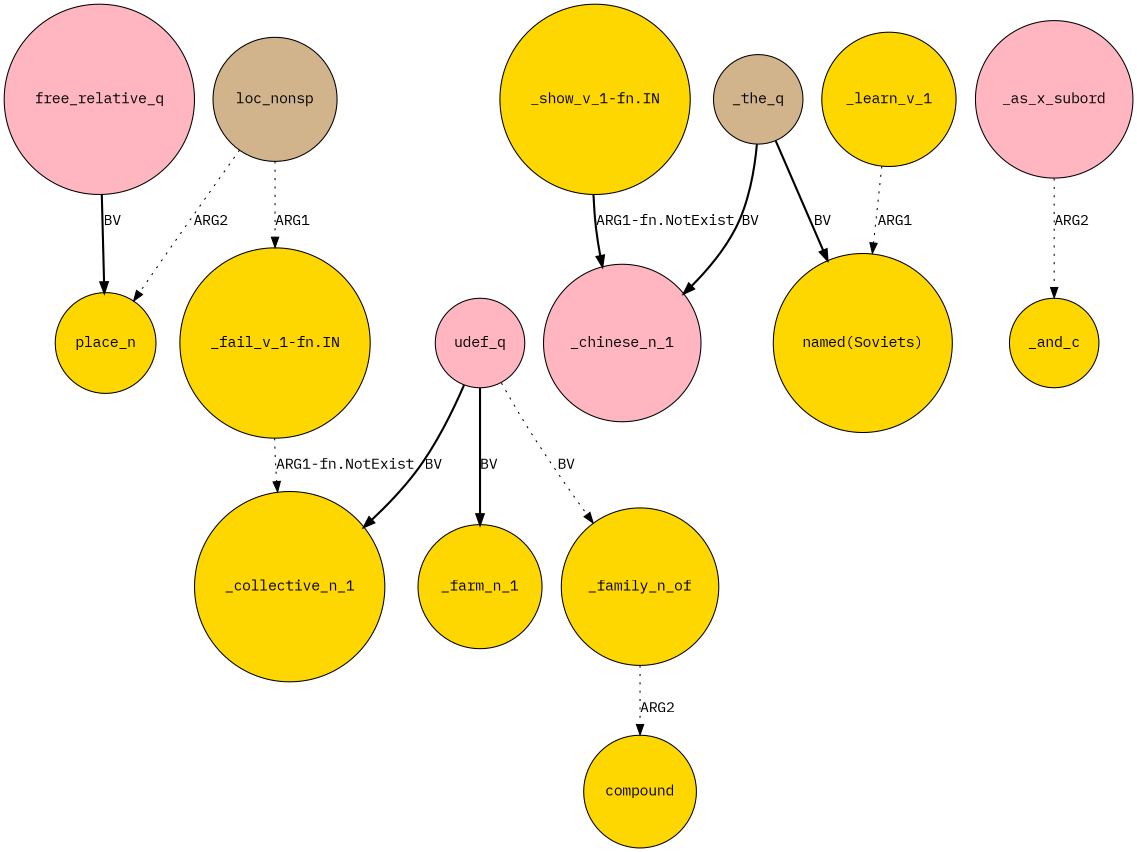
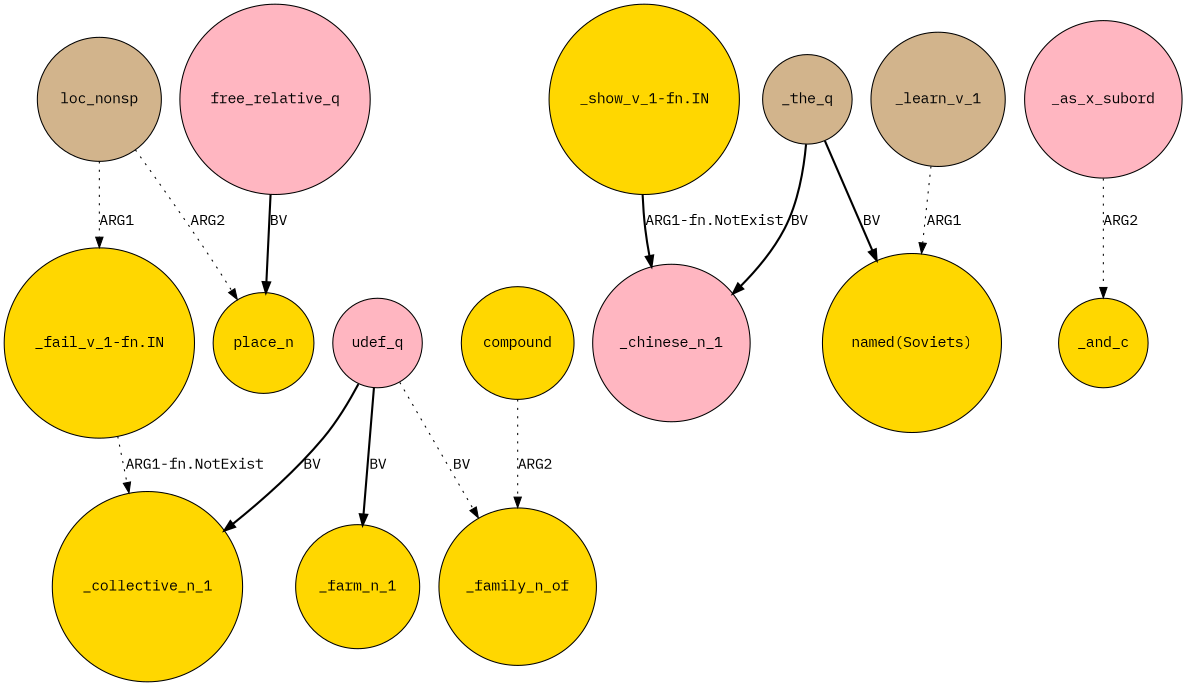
node "_learn_v_1": fillcolor gold -> tan
edge "_family_n_of" -> "compound": reversed
